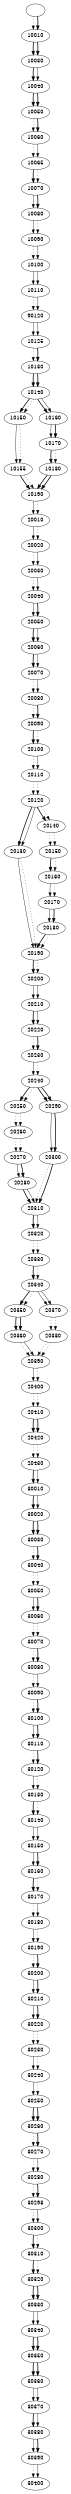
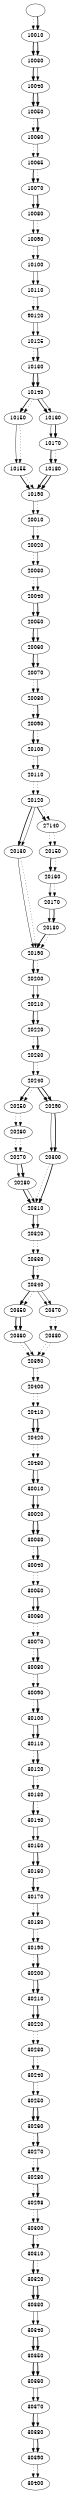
node "20140": label "20140" -> "27140"
